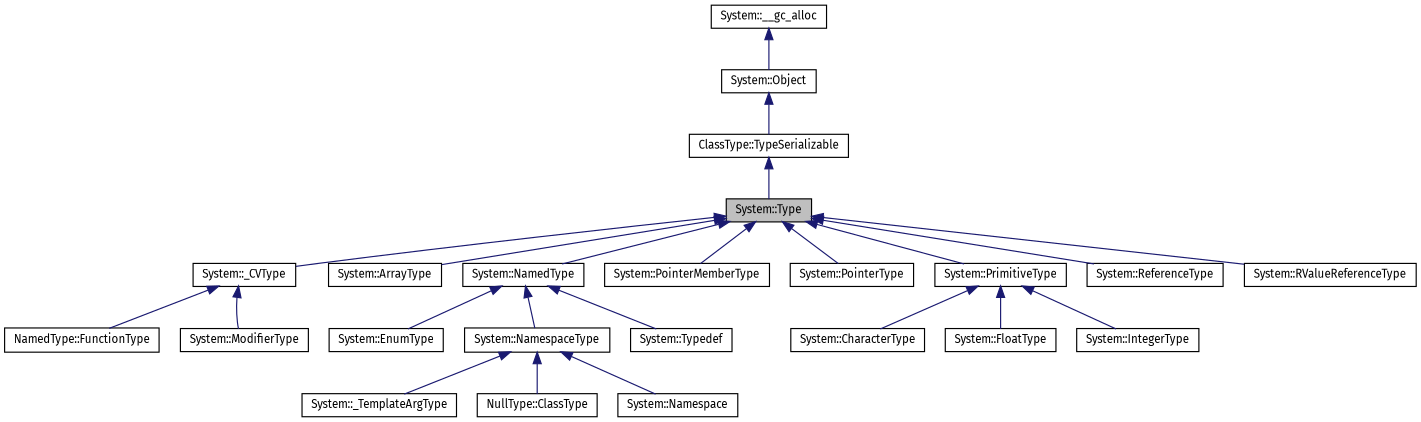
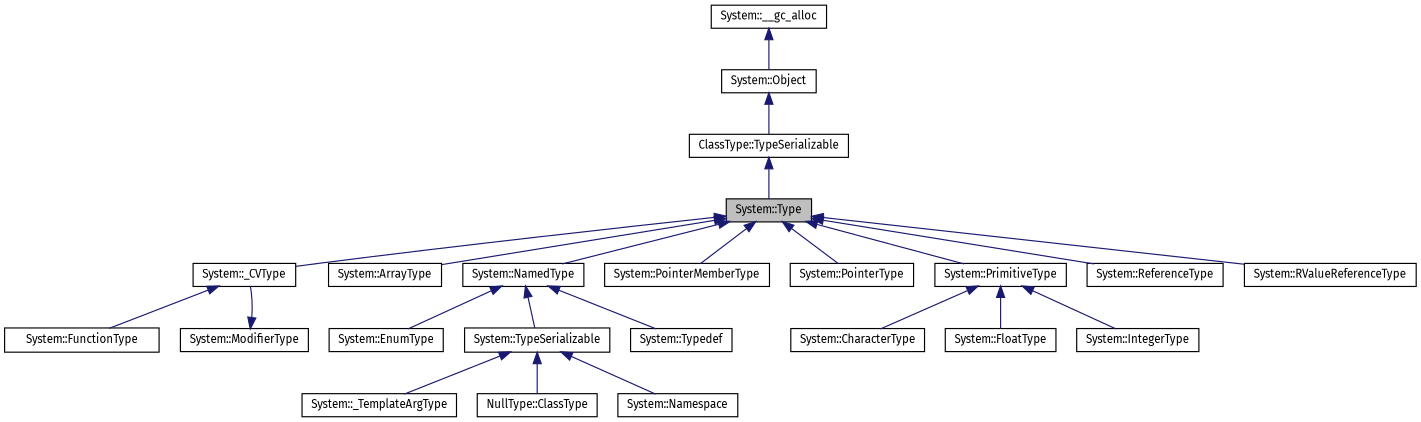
edge "System::ModifierType" -> "System::_CVType": reversed
node "NamedType::FunctionType": label "NamedType::FunctionType" -> "System::FunctionType"
node "System::NamespaceType": label "System::NamespaceType" -> "System::TypeSerializable"
